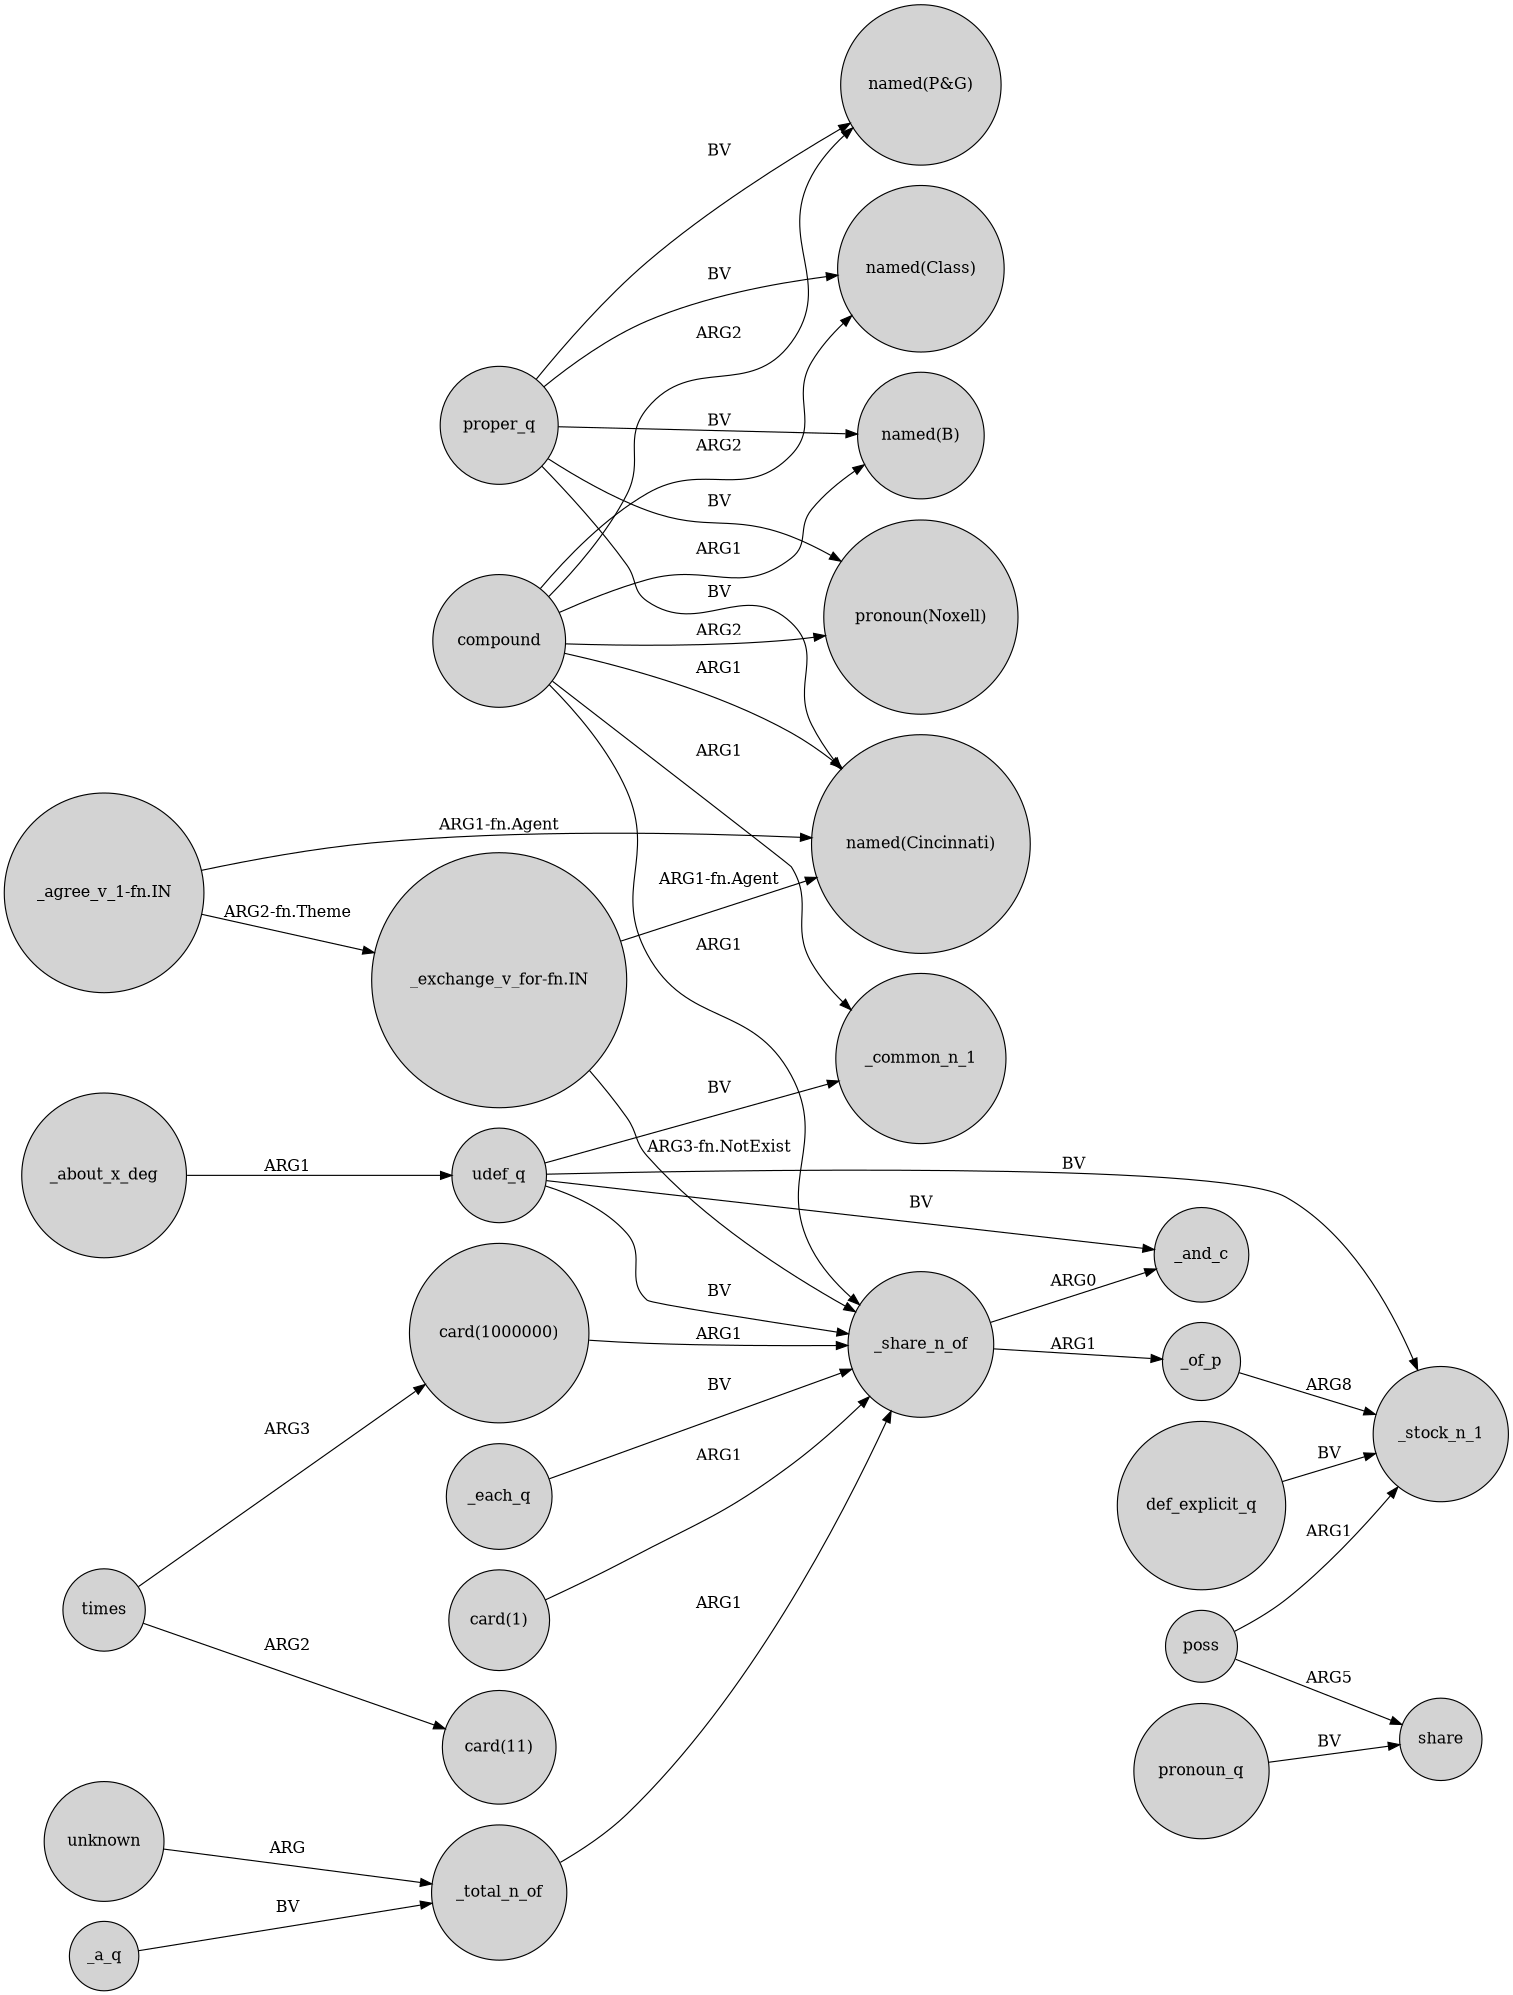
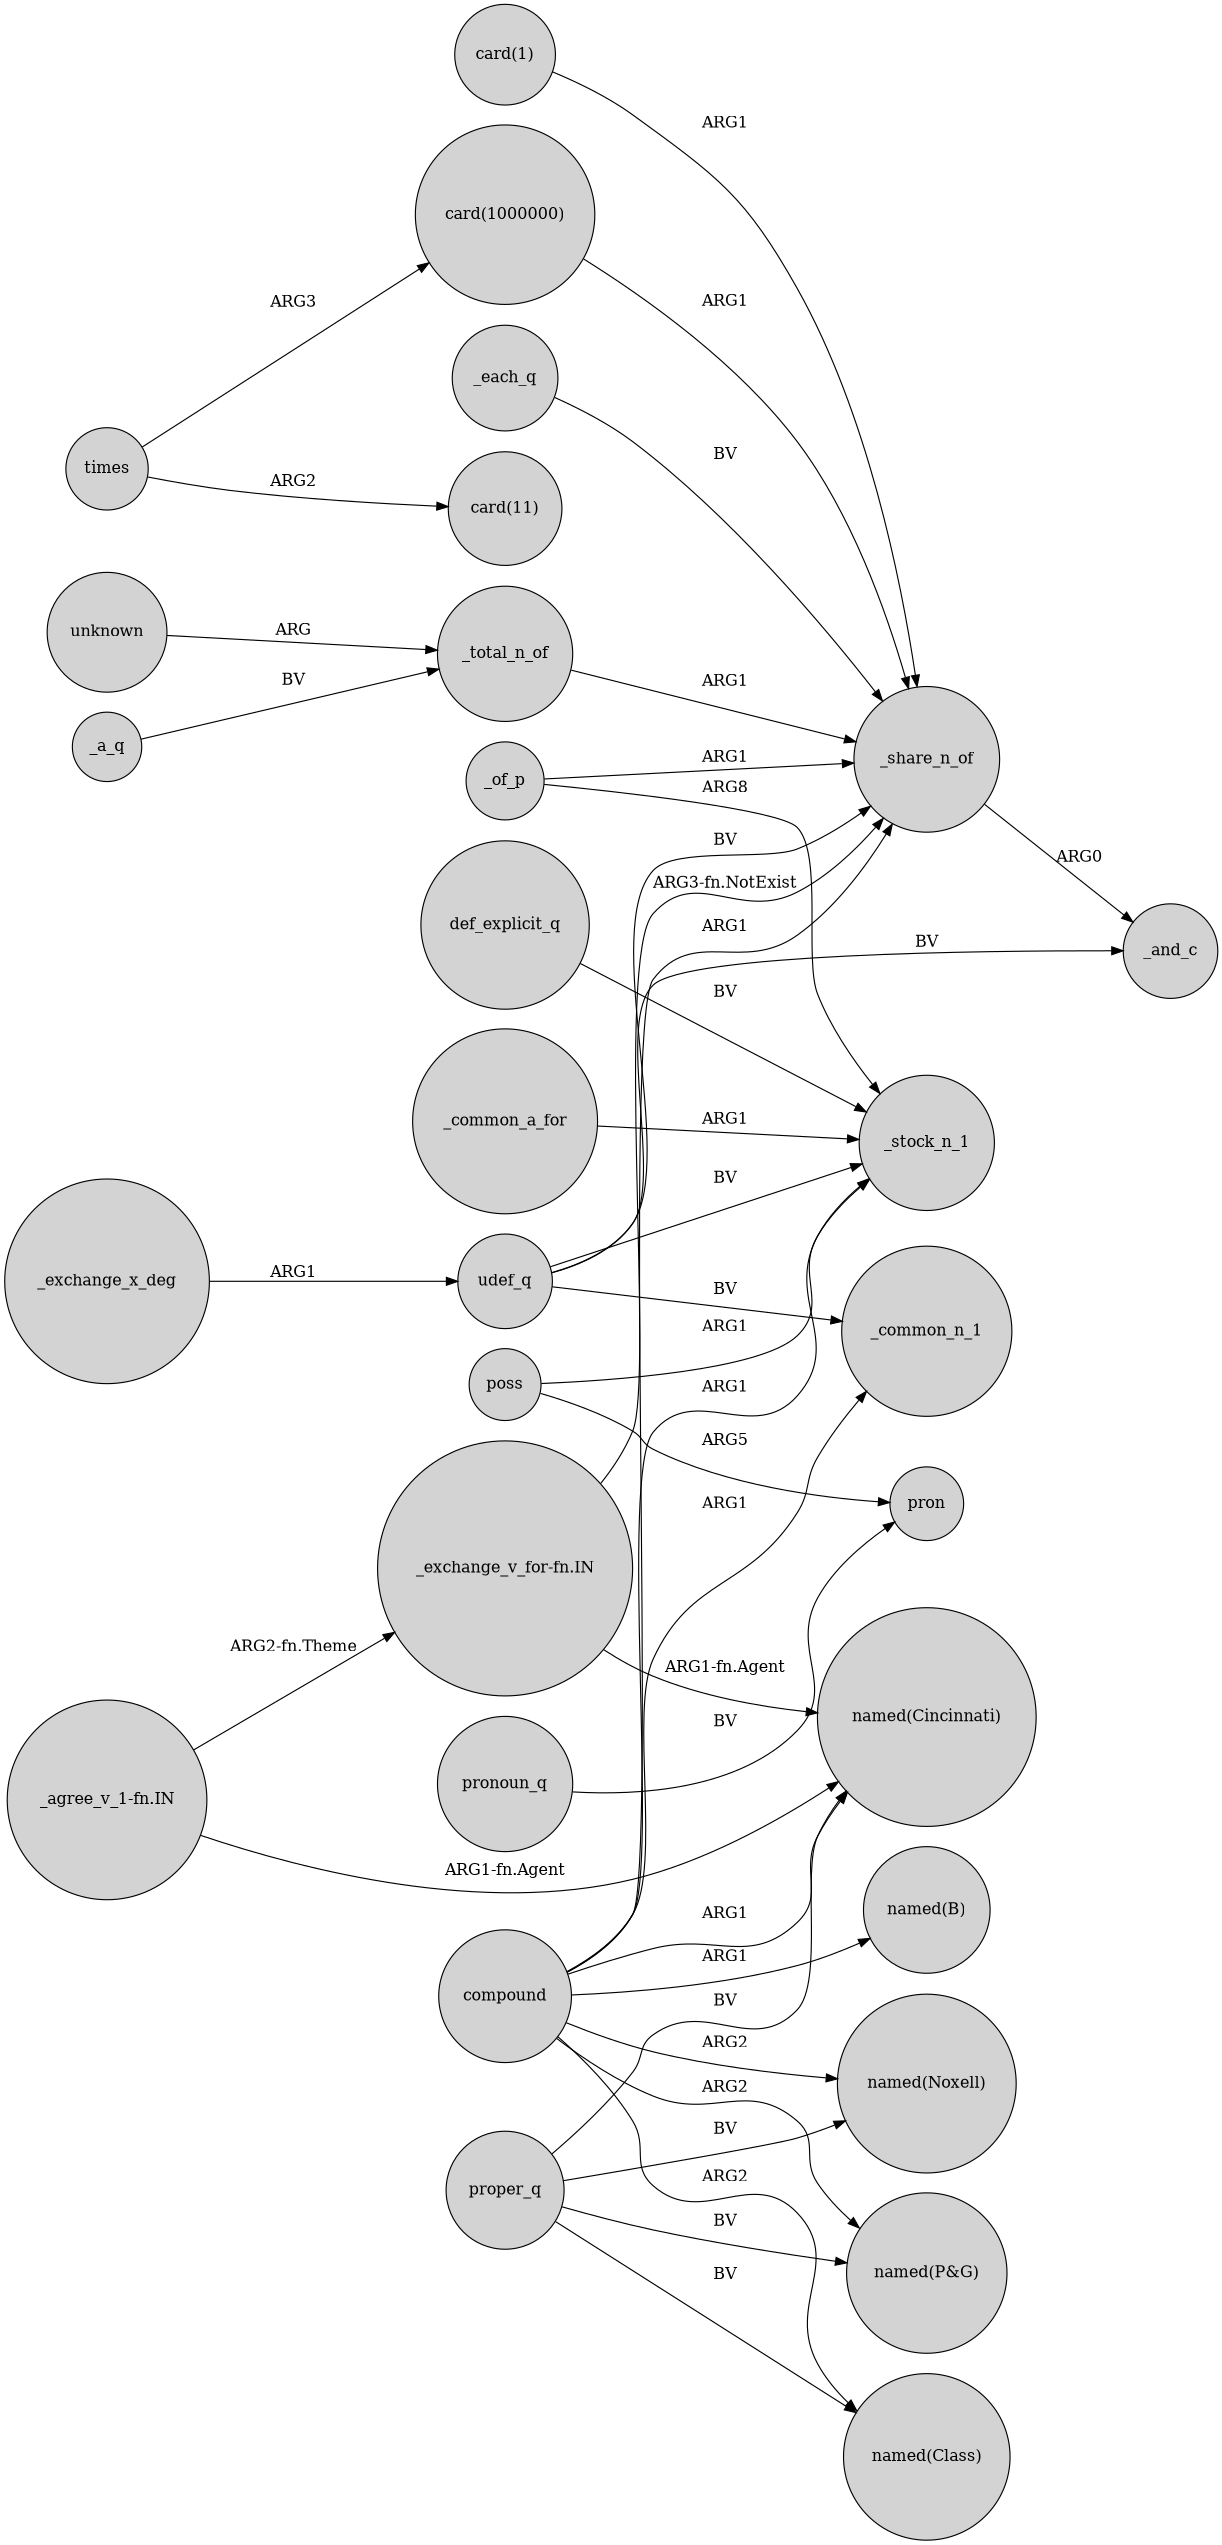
edge "proper_q" -> "named(B)": removed, label "BV"
node "pronoun(Noxell)": label "pronoun(Noxell)" -> "named(Noxell)"
node "_common_a_for": added
node "_about_x_deg": label "_about_x_deg" -> "_exchange_x_deg"
edge "_share_n_of" -> "_of_p": reversed
edge "compound" -> "_stock_n_1": added, label "ARG1"
node "share": label "share" -> "pron"
